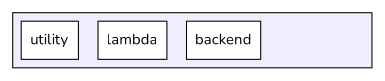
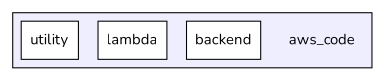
node "aws_code": added
